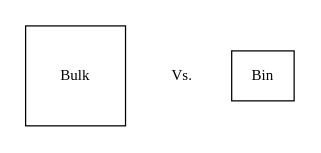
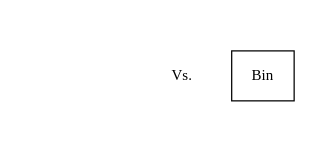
node "Bulk": removed
